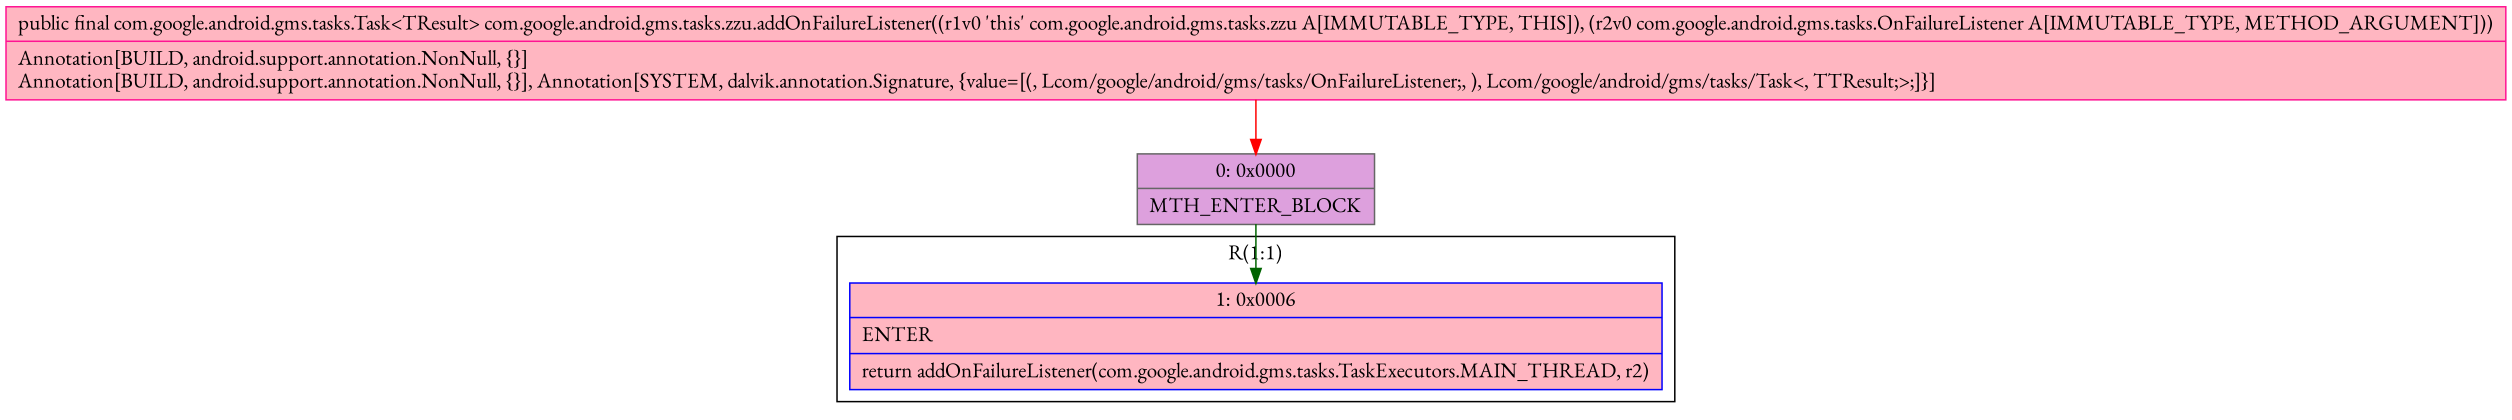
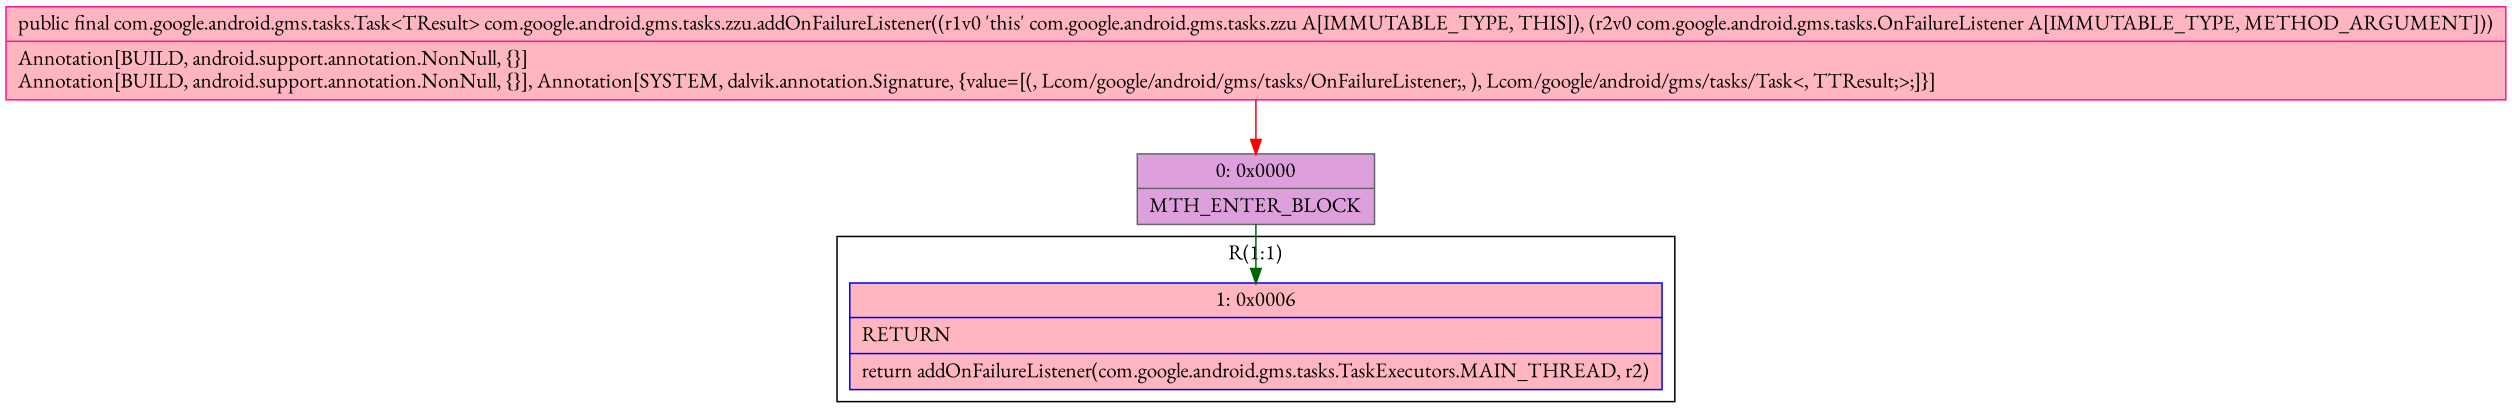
node "1: 0x0006": text "ENTER" -> "RETURN"
